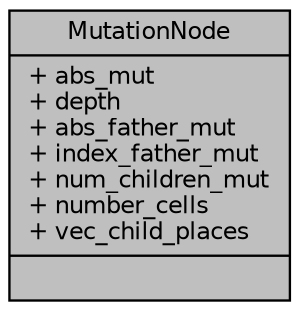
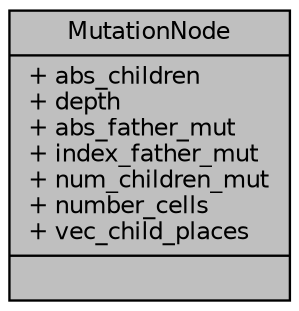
node "MutationNode": text "+ abs_mut" -> "+ abs_children"
